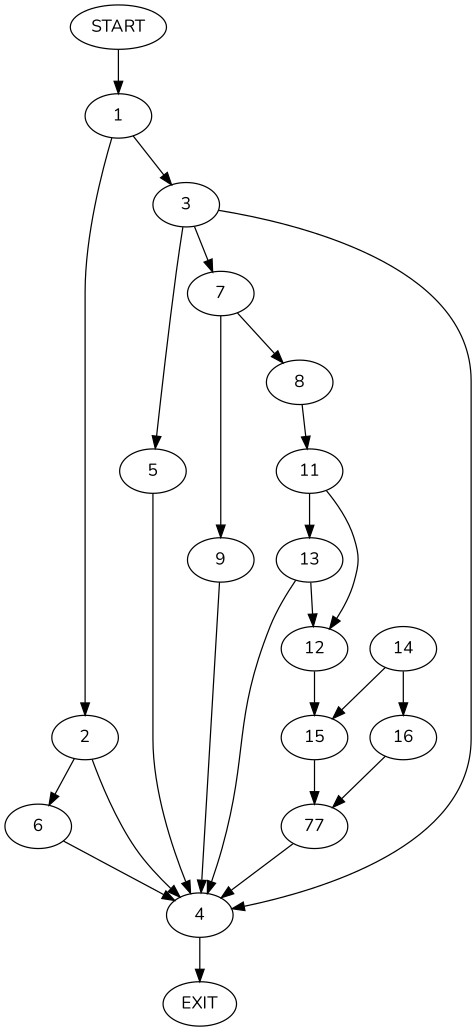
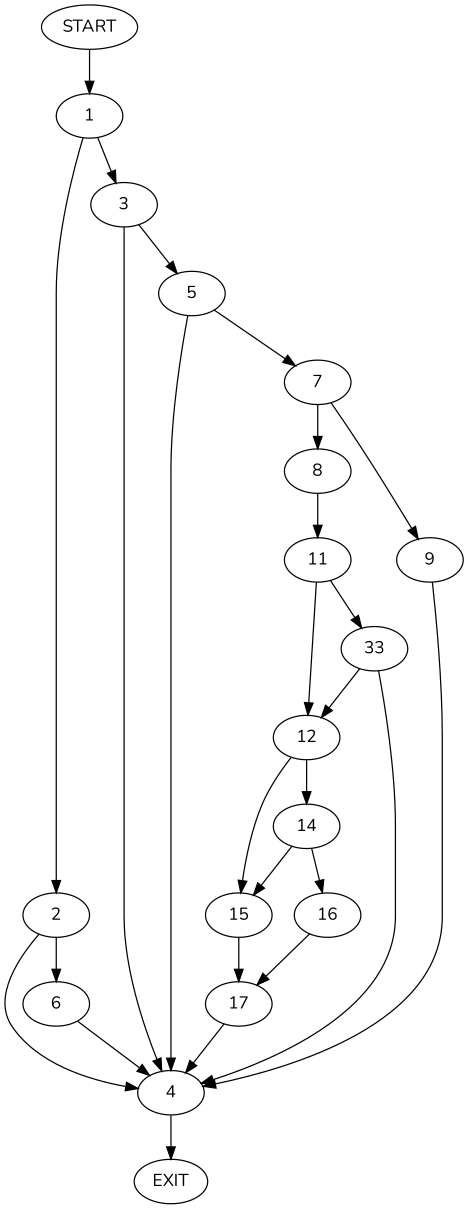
edge "3" -> "7": now "5" -> "7"
node "13": label "13" -> "33"
edge "12" -> "14": added
node "77": label "77" -> "17"
